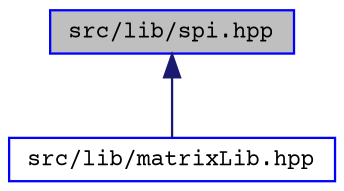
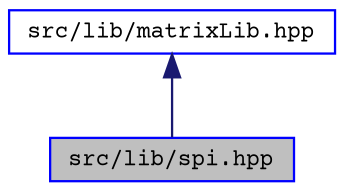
edge "src/lib/matrixLib.hpp" -> "src/lib/spi.hpp": reversed
